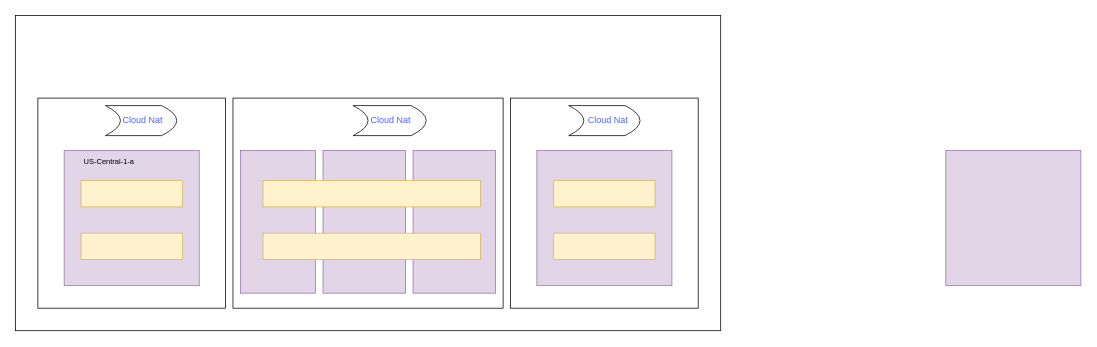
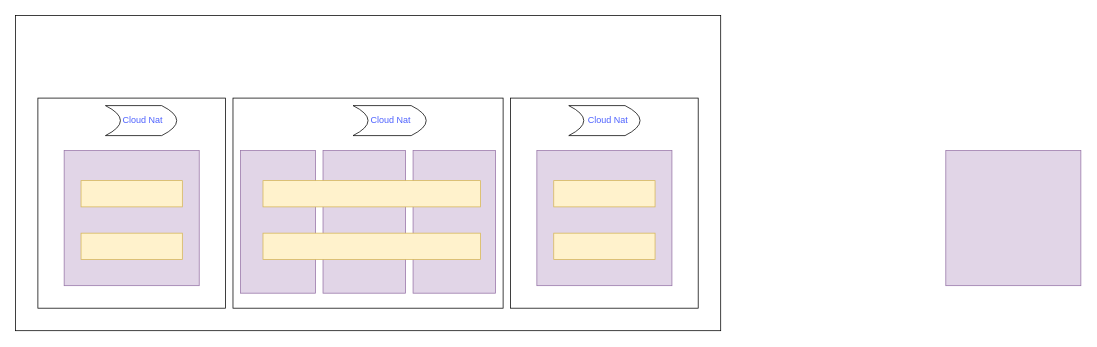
node "US-Central-1-a": removed
